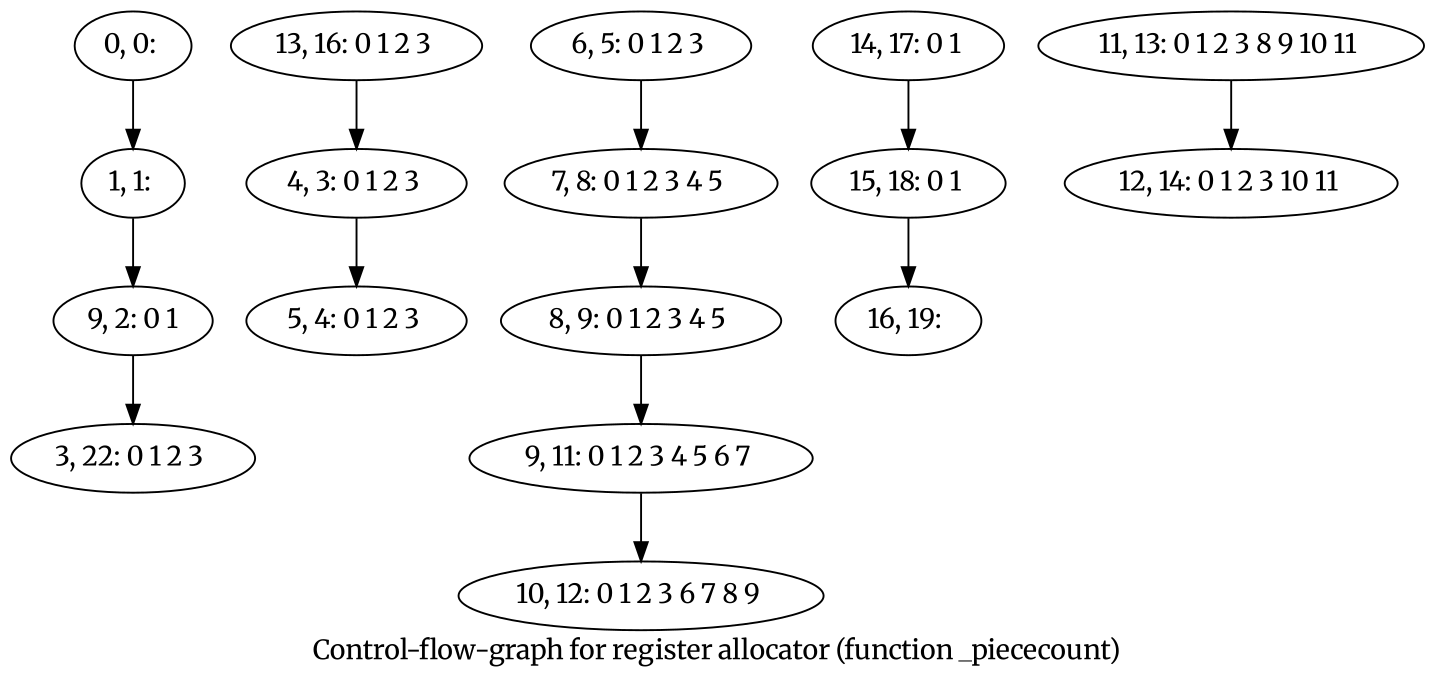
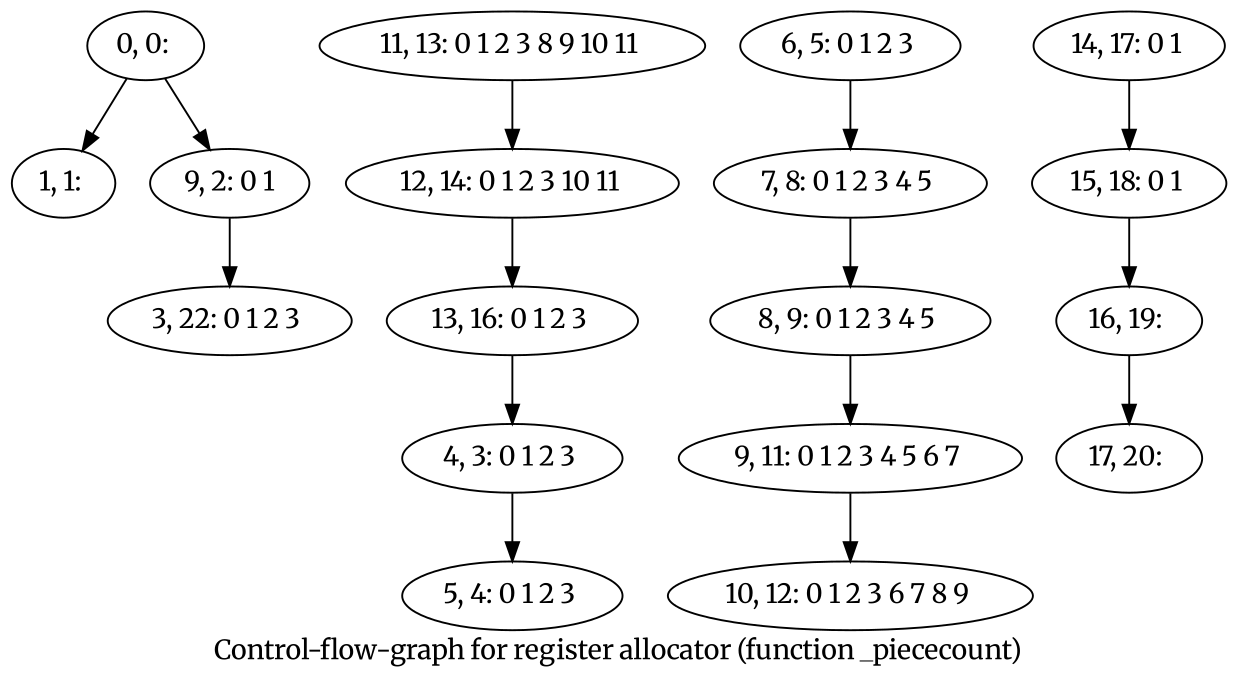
edge "1, 1:" -> "9, 2: 0 1": now "0, 0:" -> "9, 2: 0 1"
edge "12, 14: 0 1 2 3 10 11" -> "13, 16: 0 1 2 3": added
node "17, 20:": added
